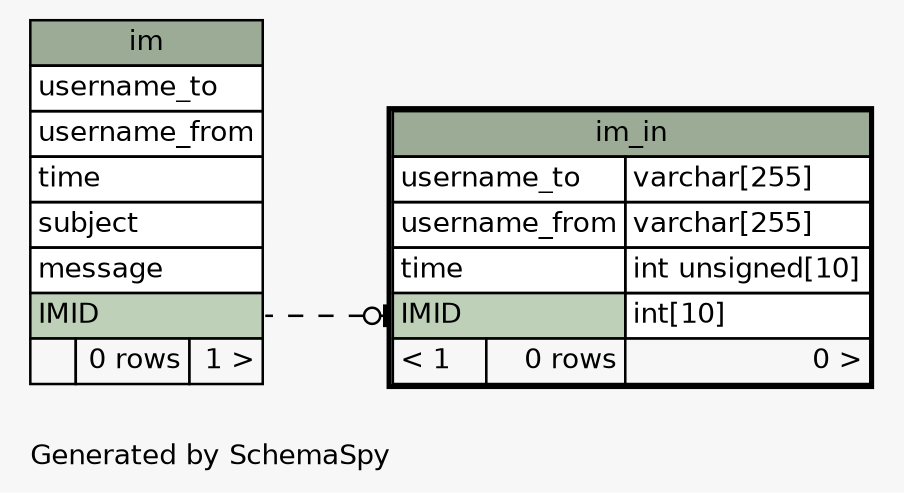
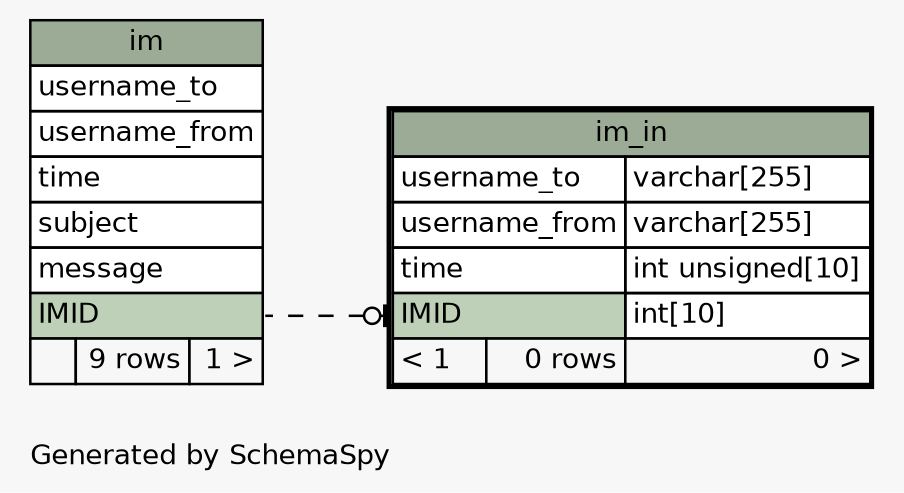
node "im": text "0 rows" -> "9 rows"
